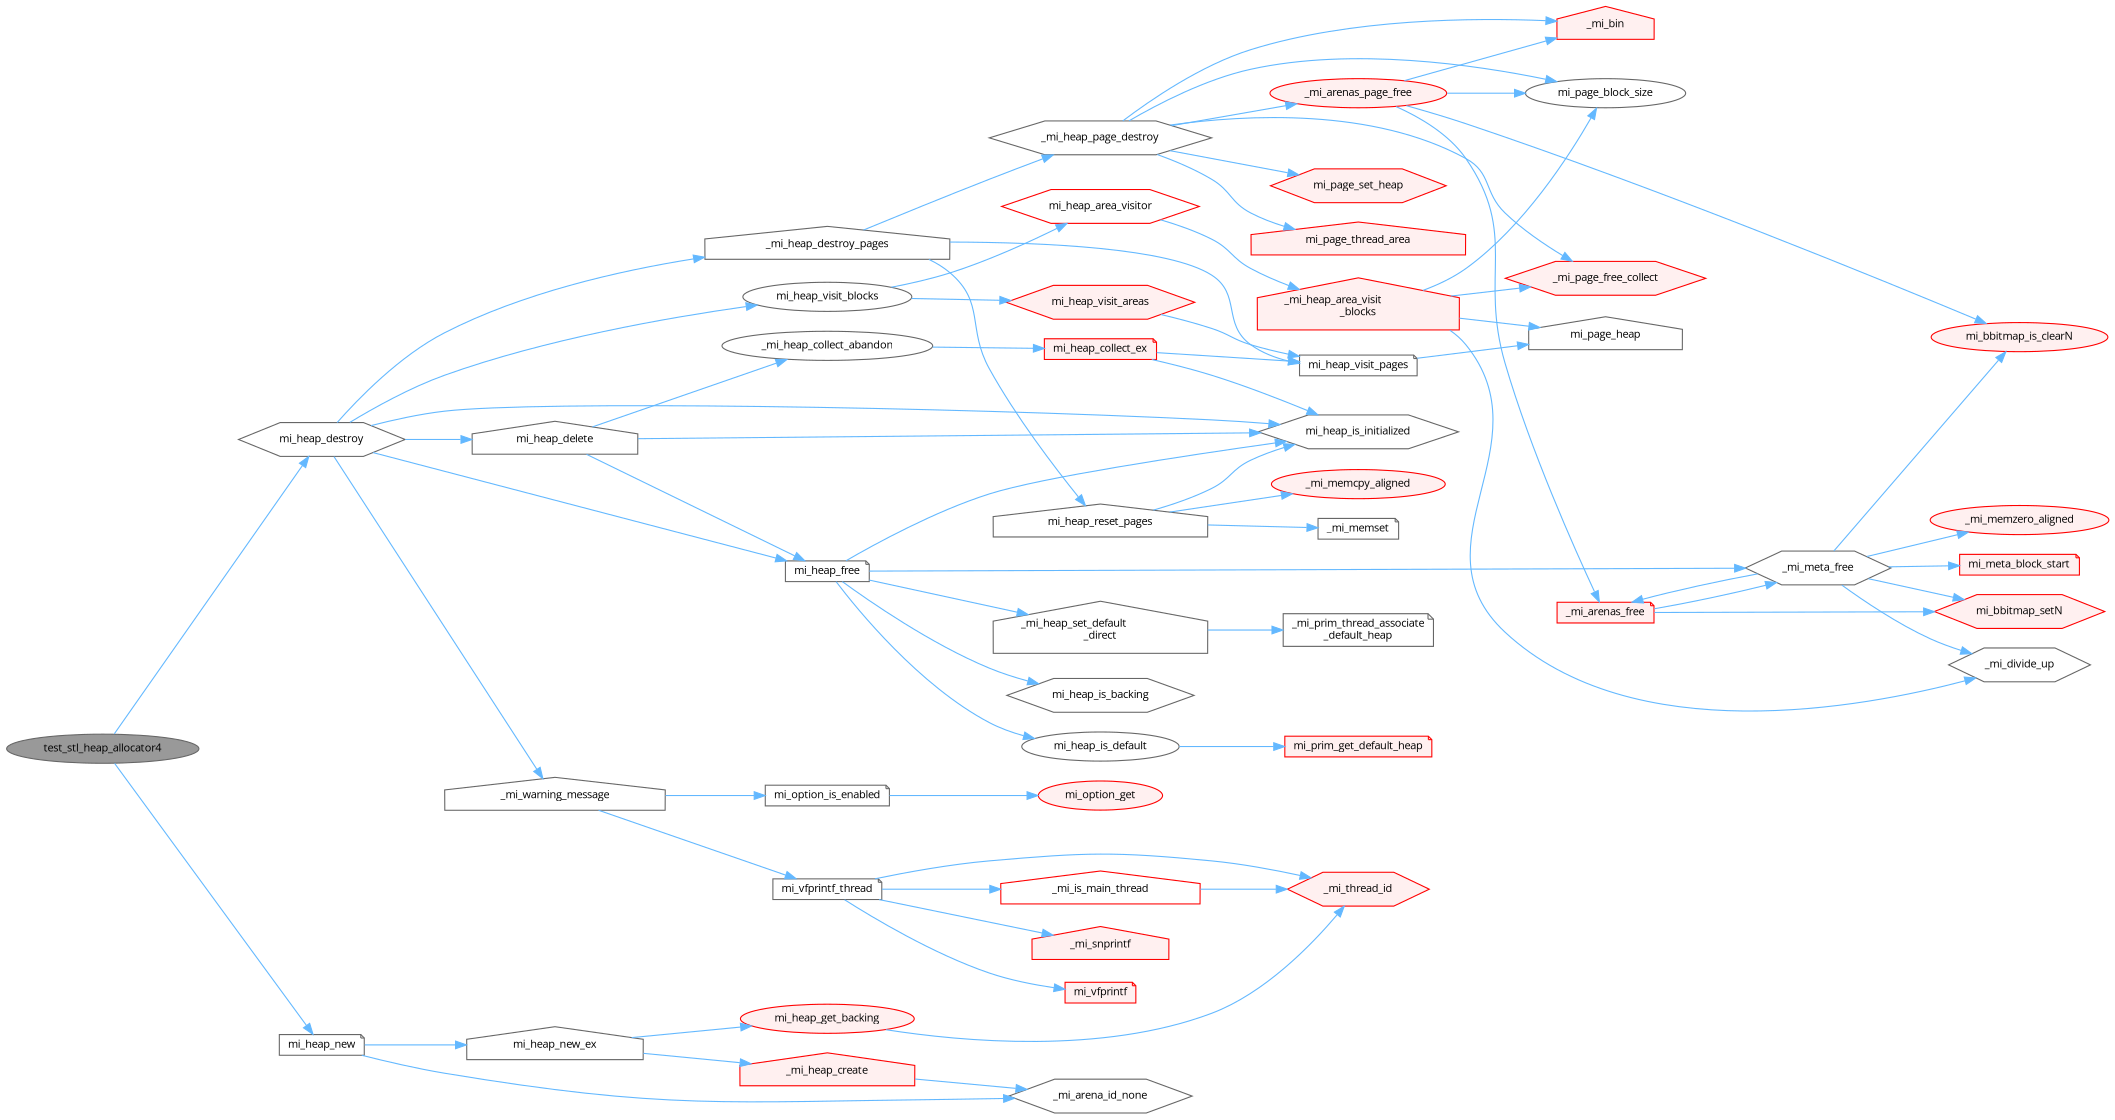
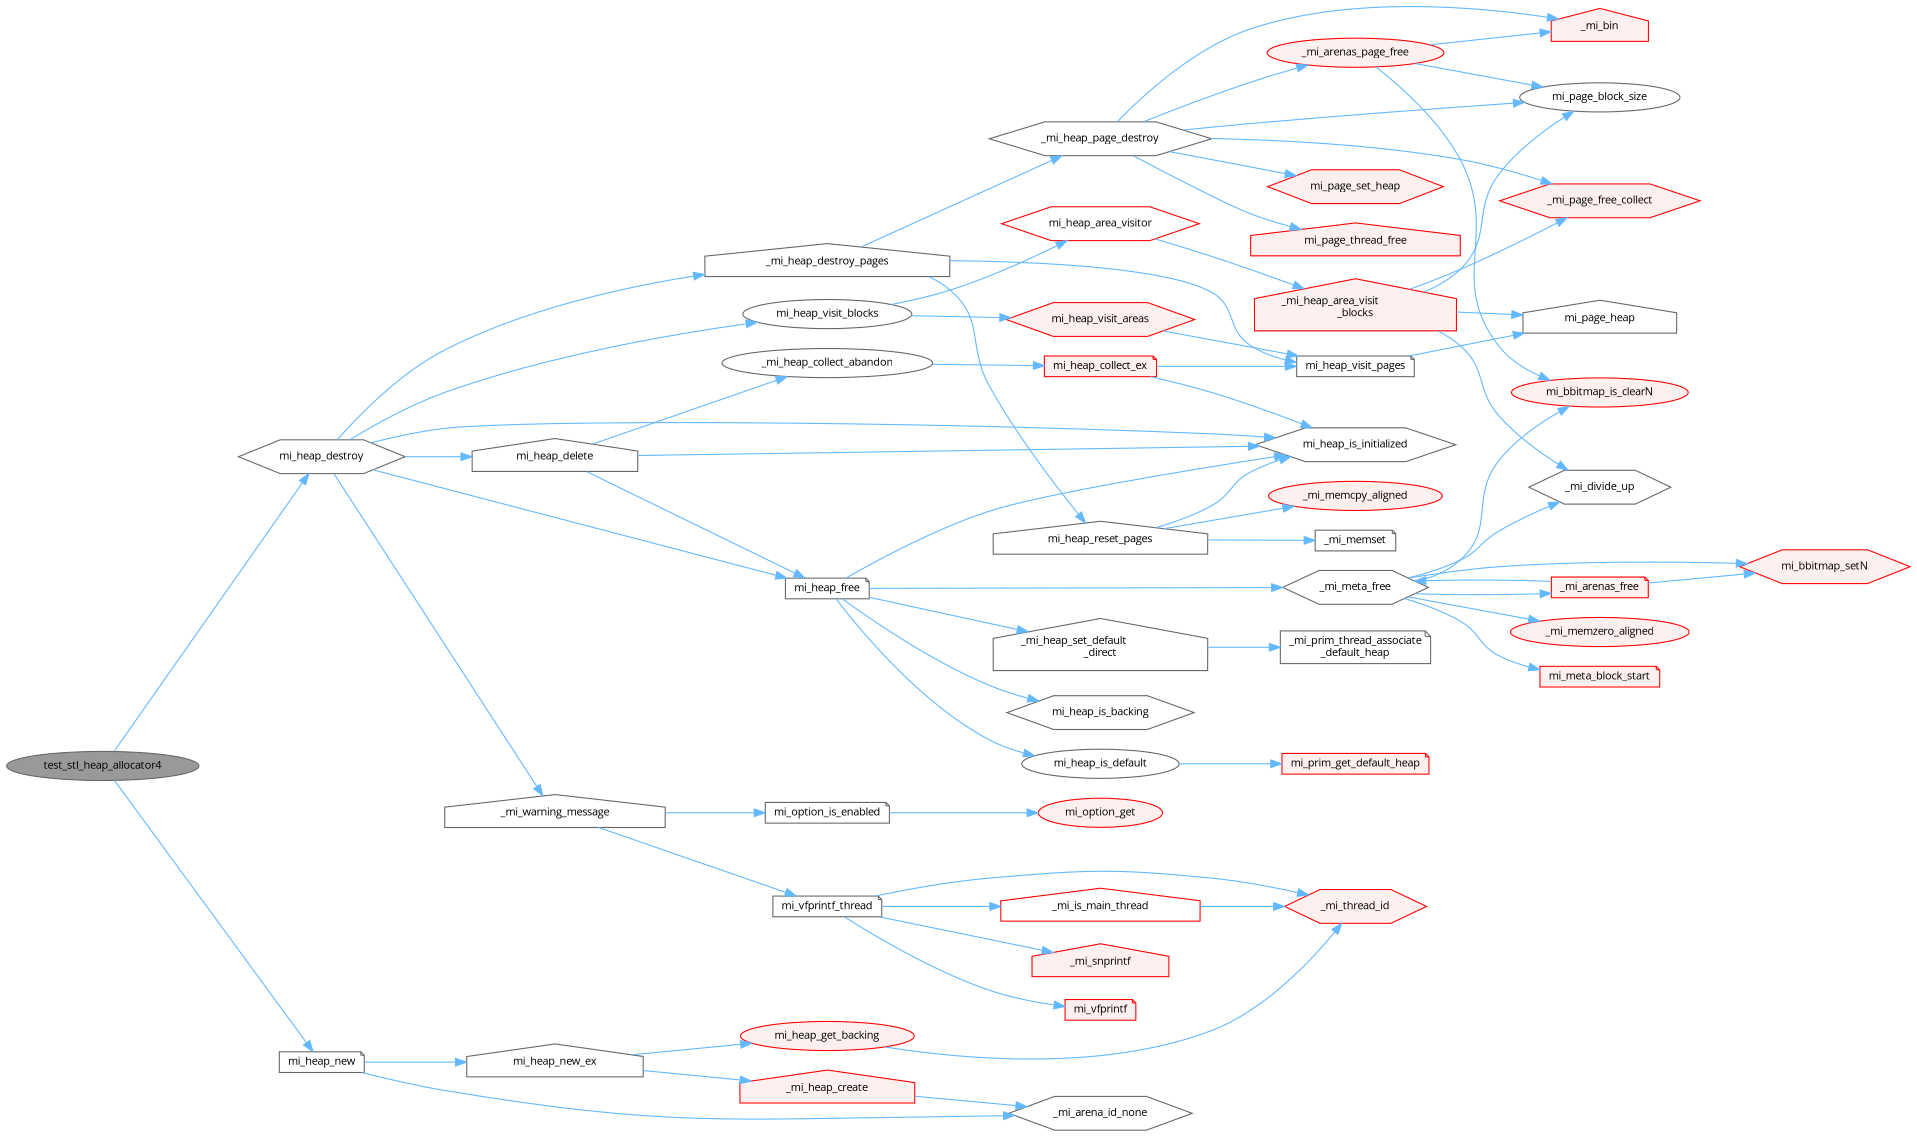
node "mi_page_thread_area": label "mi_page_thread_area" -> "mi_page_thread_free"
edge "_mi_arenas_page_free" -> "_mi_arenas_free": removed
